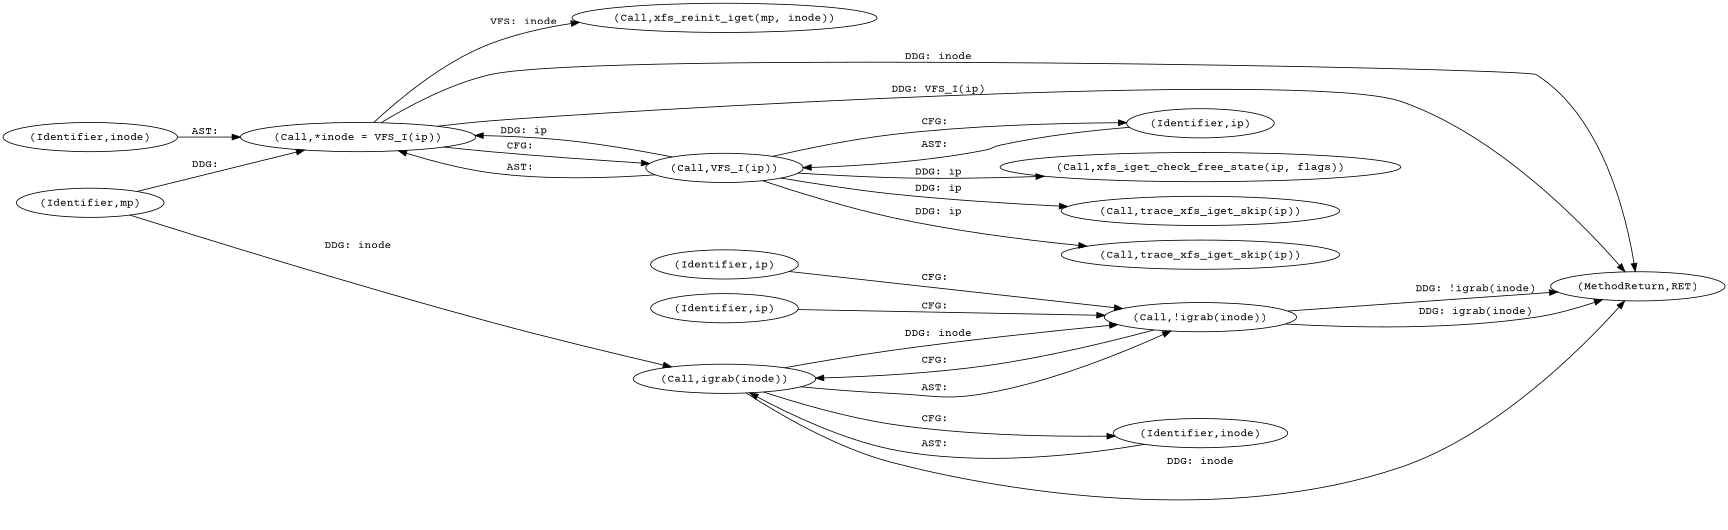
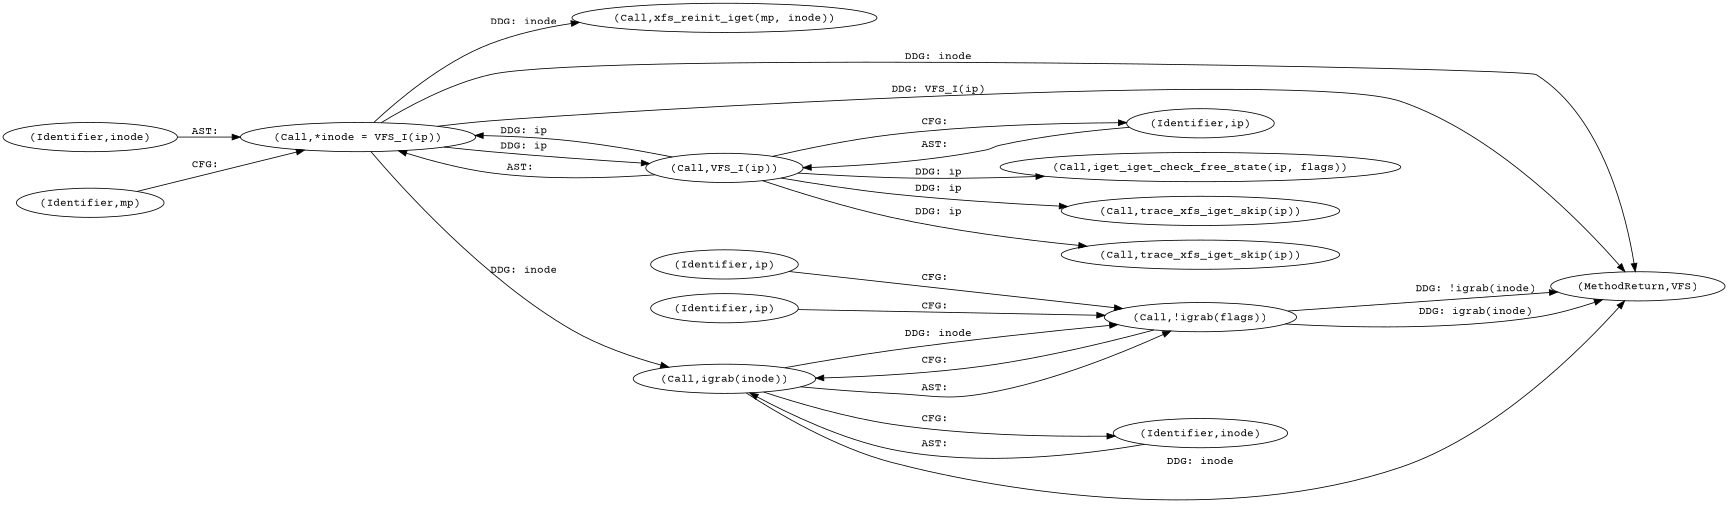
edge "(Call,*inode = VFS_I(ip))" -> "(Call,xfs_reinit_iget(mp, inode))": label "VFS: inode" -> "DDG: inode"
edge "(Call,*inode = VFS_I(ip))" -> "(Call,VFS_I(ip))": label "CFG: " -> "DDG: ip"
edge "(Identifier,mp)" -> "(Call,*inode = VFS_I(ip))": label "DDG: " -> "CFG: "
node "(Call,xfs_iget_check_free_state(ip, flags))": label "(Call,xfs_iget_check_free_state(ip, flags))" -> "(Call,iget_iget_check_free_state(ip, flags))"
node "(MethodReturn,RET)": label "(MethodReturn,RET)" -> "(MethodReturn,VFS)"
edge "(Identifier,mp)" -> "(Call,igrab(inode))": now "(Call,*inode = VFS_I(ip))" -> "(Call,igrab(inode))"
node "(Call,!igrab(inode))": label "(Call,!igrab(inode))" -> "(Call,!igrab(flags))"
